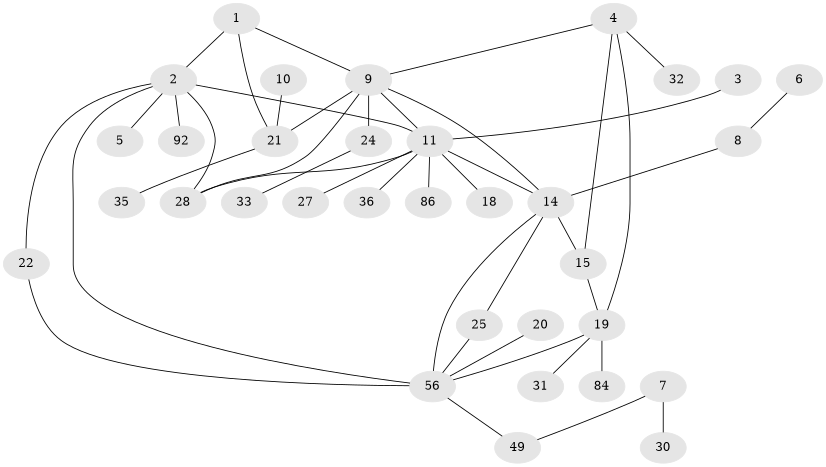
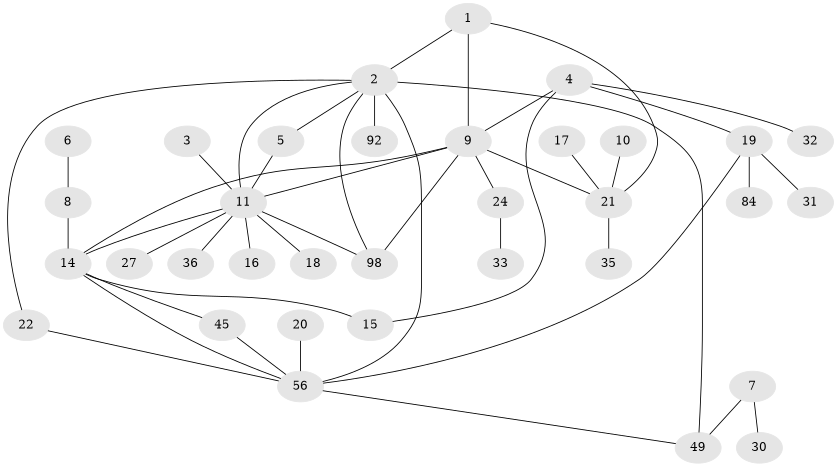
node "17": added
edge "2" -- "49": added
edge "5" -- "11": added
node "28": label "28" -> "98"
node "86": label "86" -> "16"
edge "15" -- "19": removed
node "25": label "25" -> "45"
